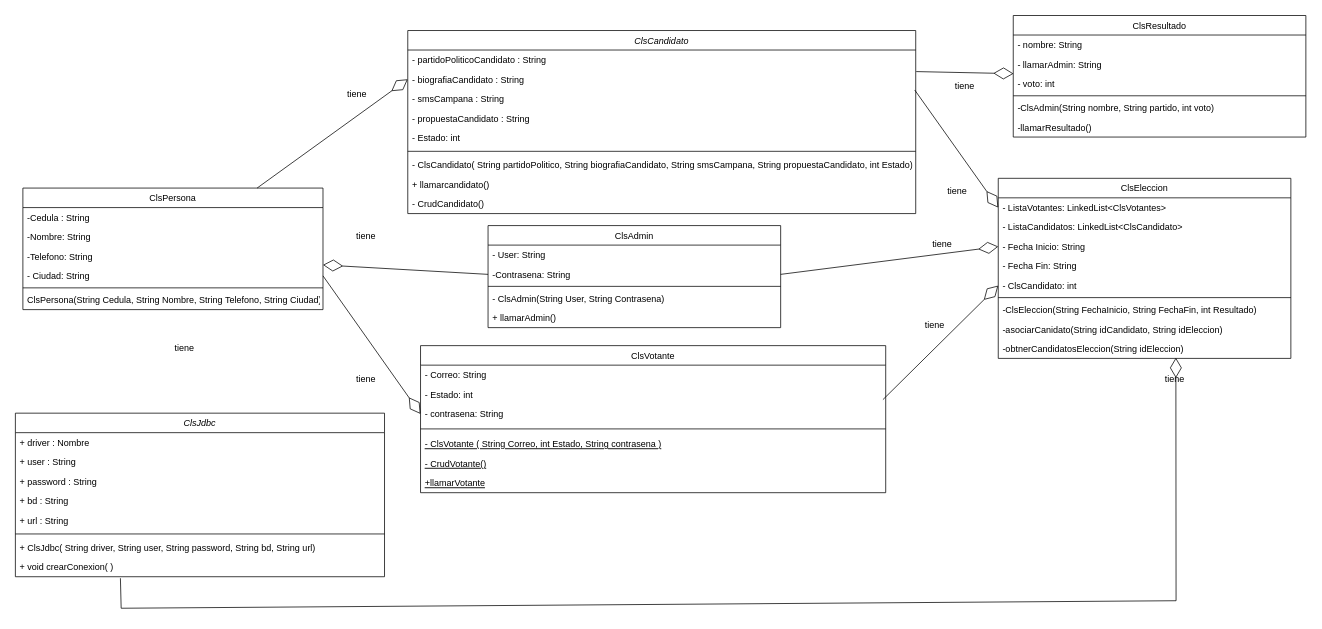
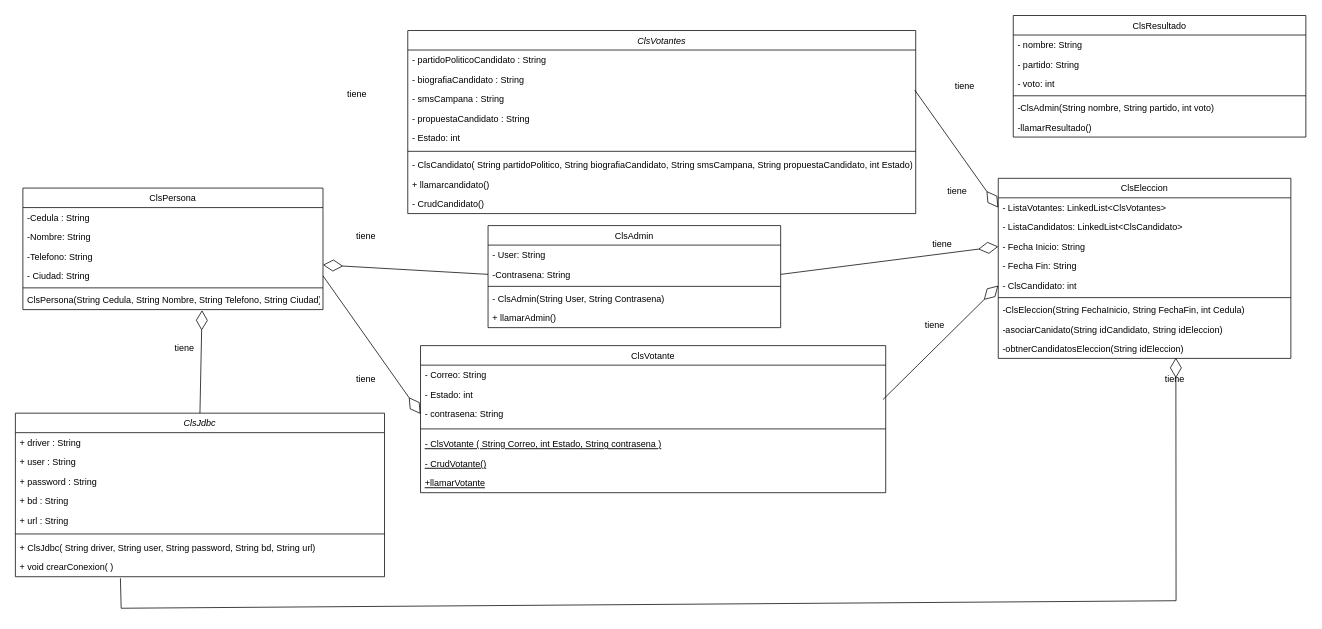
node "ClsCandidato": label "ClsCandidato" -> "ClsVotantes"
node "- llamarAdmin: String": label "- llamarAdmin: String" -> "- partido: String"
edge "- partidoPoliticoCandidato : String" -> "- voto: int": removed
edge "ClsPersona" -> "- biografiaCandidato : String": removed
node "-ClsEleccion(String FechaInicio, String FechaFin, int Resultado)": label "-ClsEleccion(String FechaInicio, String FechaFin, int Resultado)" -> "-ClsEleccion(String FechaInicio, String FechaFin, int Cedula)"
edge "ClsJdbc" -> "ClsPersona(String Cedula, String Nombre, String Telefono, String Ciudad)": added
node "+ driver : Nombre": label "+ driver : Nombre" -> "+ driver : String"
